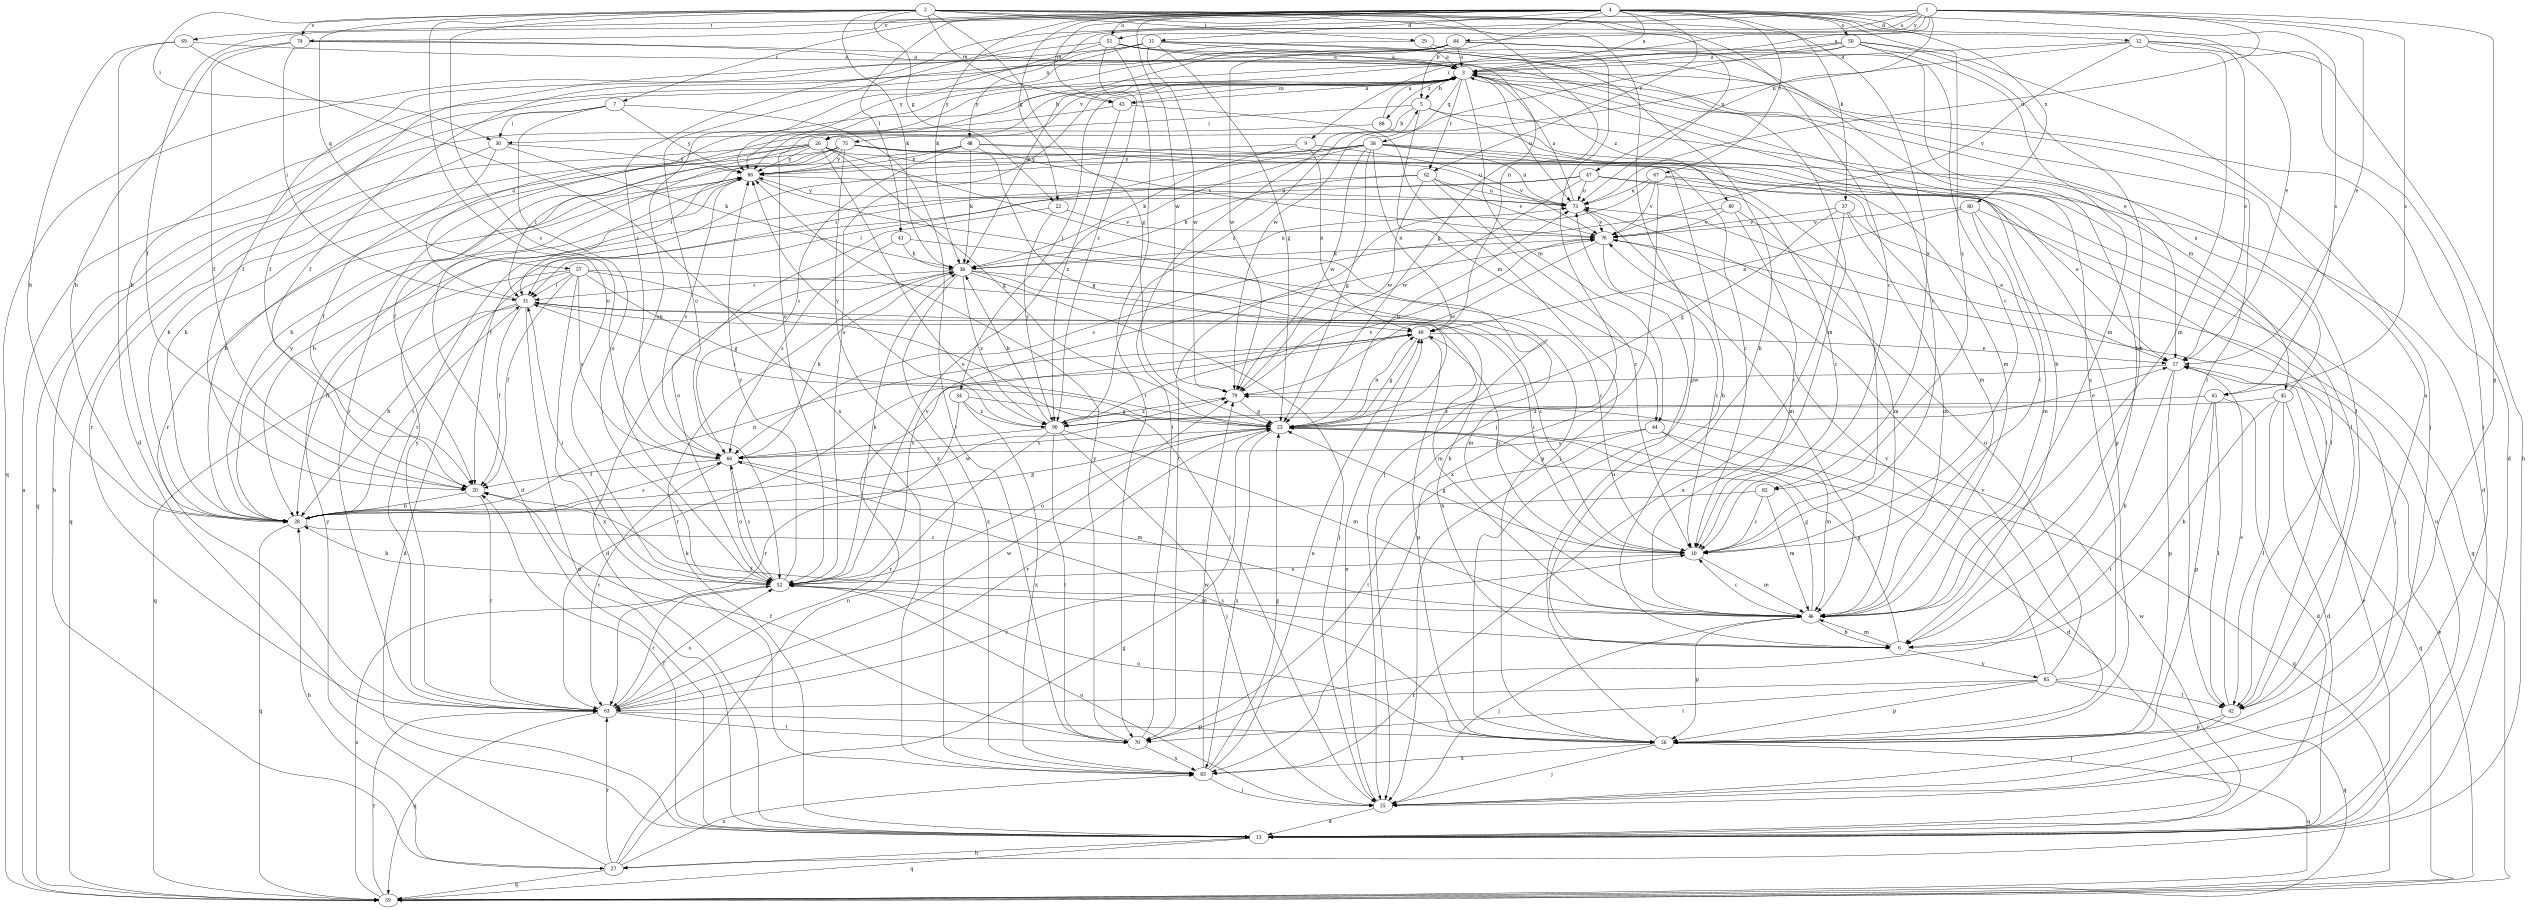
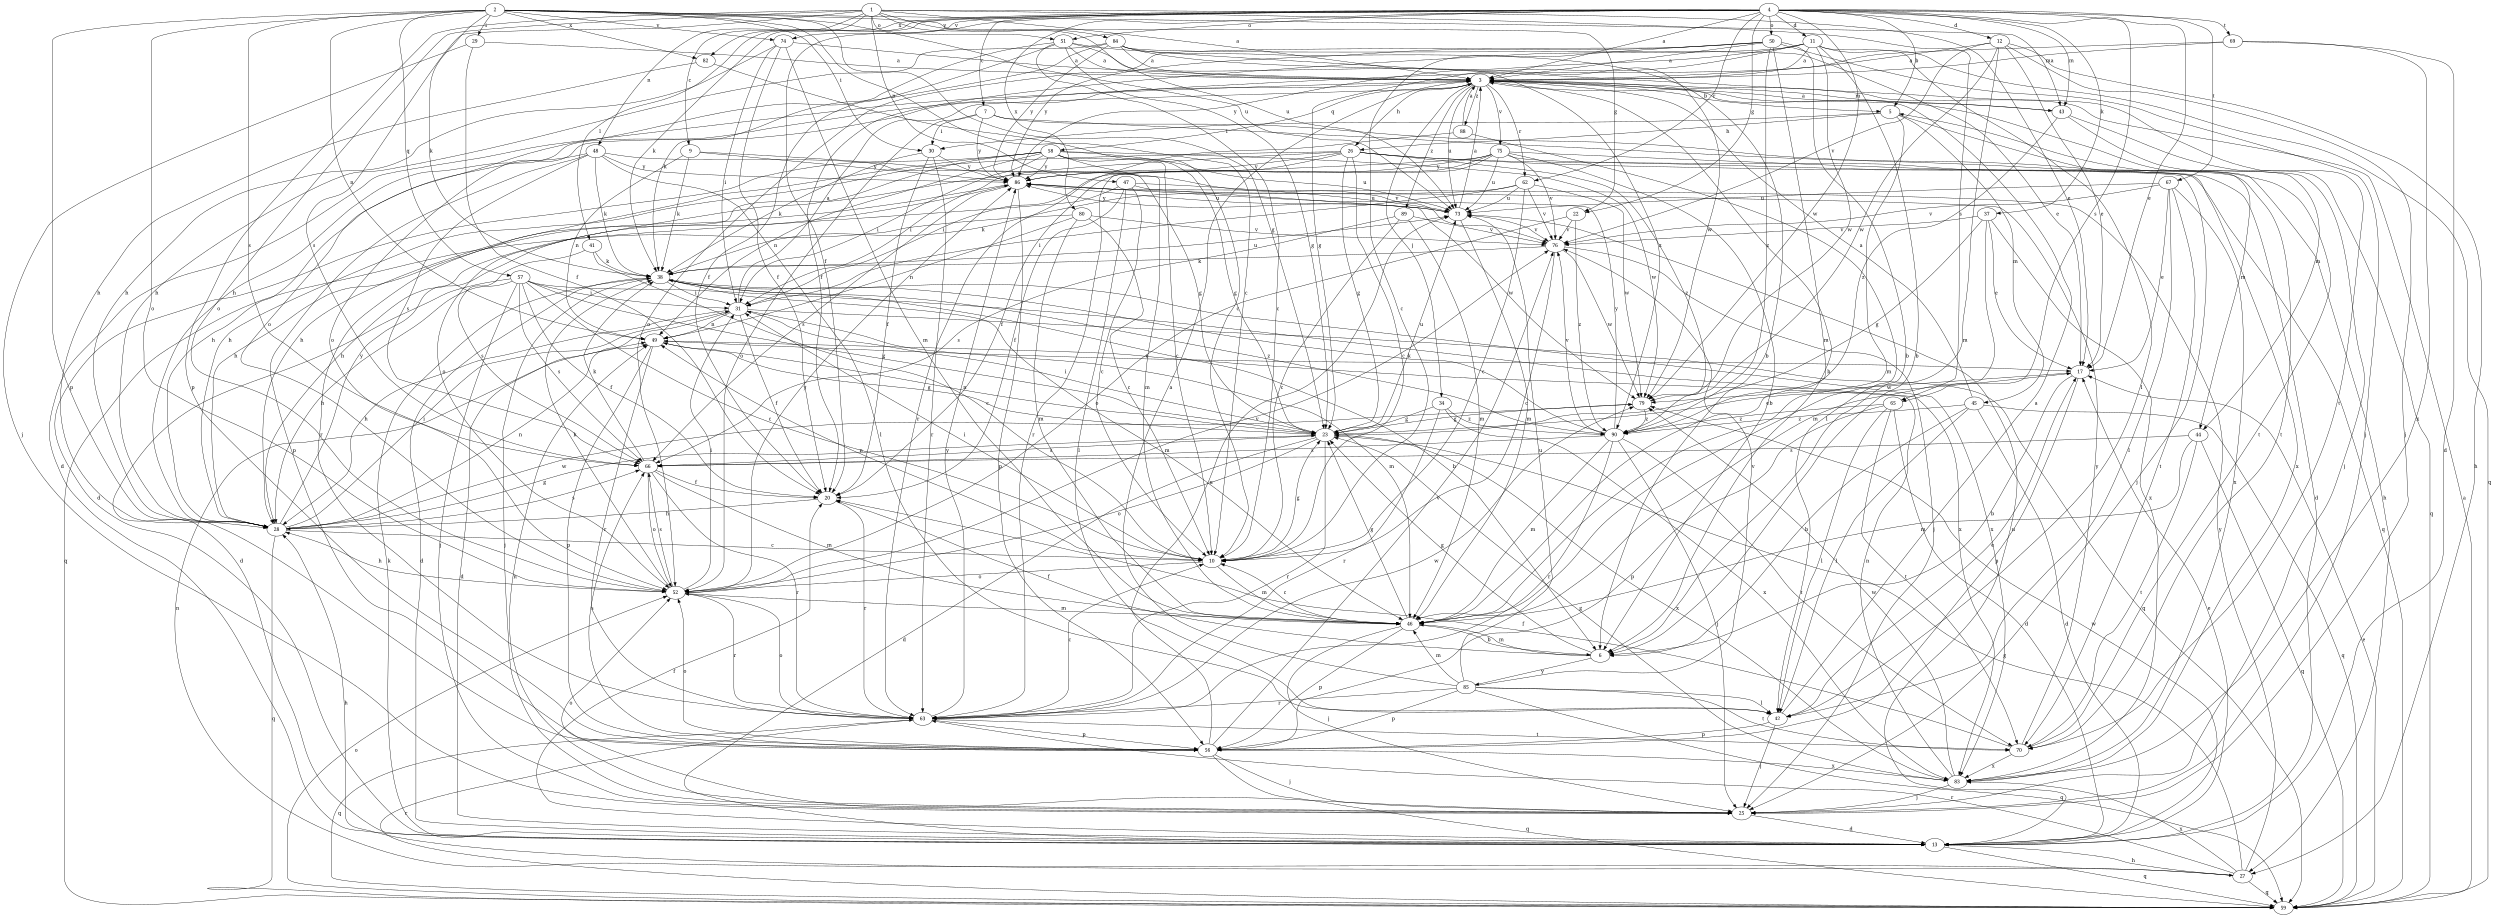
edge "82" -> "46": now "85" -> "46"
